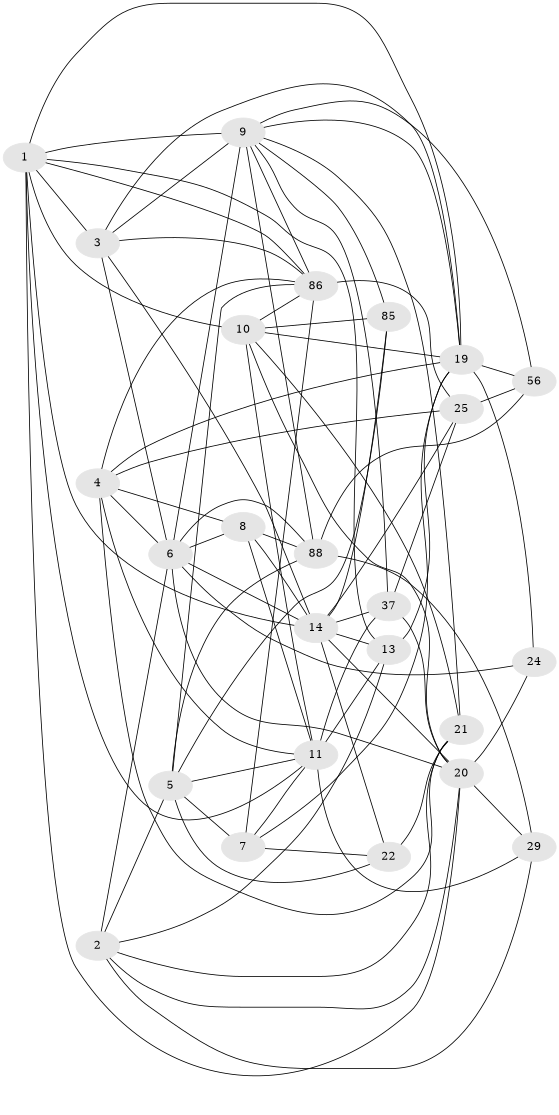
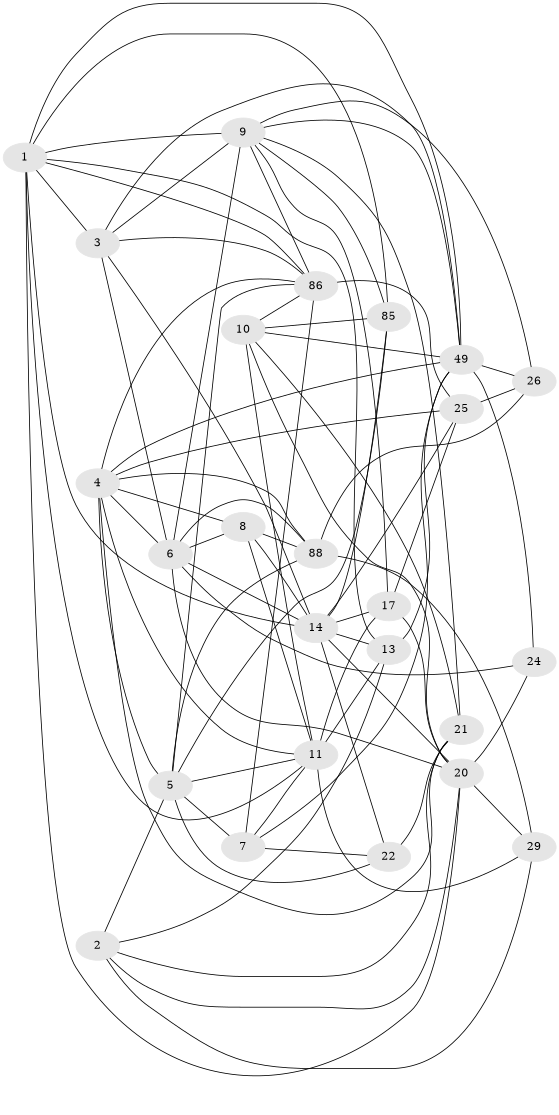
edge "1" -- "10": now "1" -- "85"
edge "9" -- "88": now "4" -- "88"
node "19": label "19" -> "49"
node "56": label "56" -> "26"
node "37": label "37" -> "17"
edge "4" -- "5": added
edge "6" -- "2": removed
